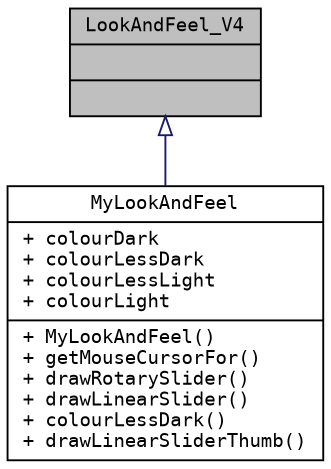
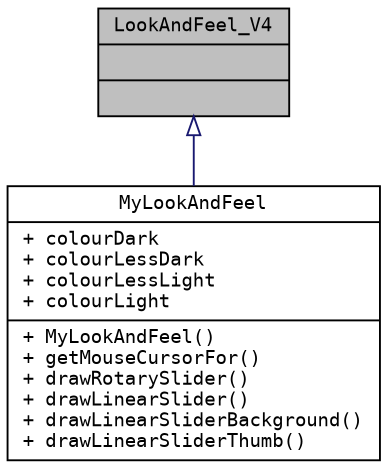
node "MyLookAndFeel": text "+ colourLessDark()" -> "+ drawLinearSliderBackground()"
